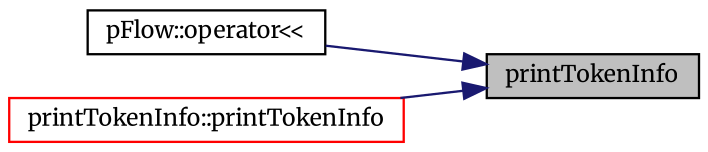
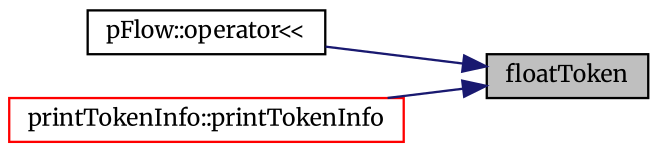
node "printTokenInfo": label "printTokenInfo" -> "floatToken"
